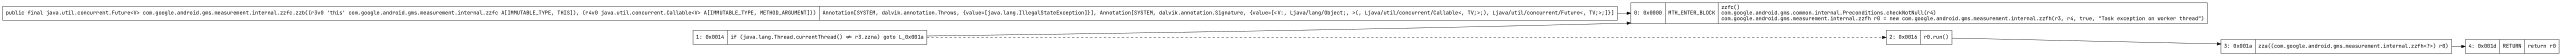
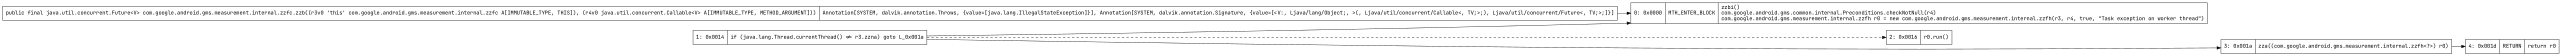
node "0: 0x0000": text "zzfc()" -> "zzbi()"
edge "2: 0x0016" -> "3: 0x001a": now "1: 0x0014" -> "3: 0x001a"
